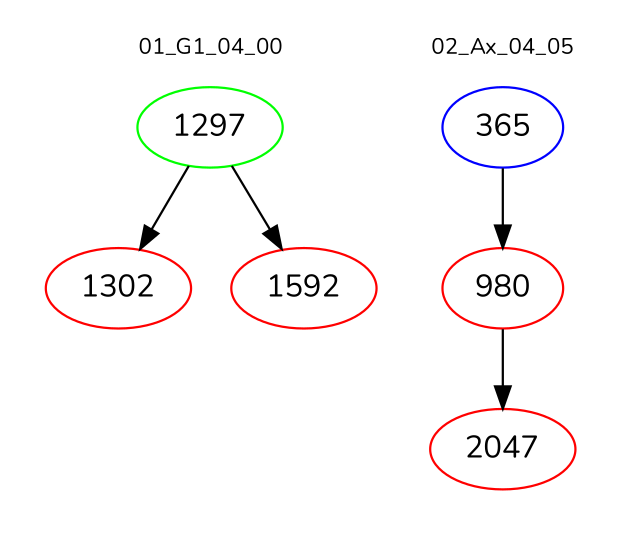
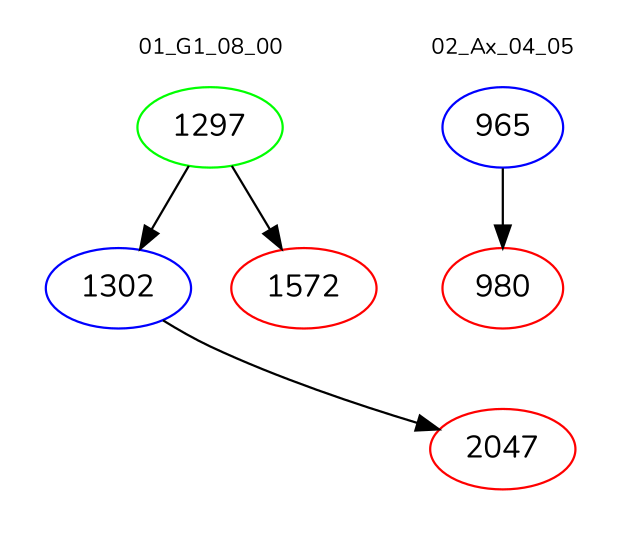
cluster "01_G1_04_00": label "01_G1_04_00" -> "01_G1_08_00"
node "365": label "365" -> "965"
node "1302": color red -> blue
node "1592": label "1592" -> "1572"
edge "980" -> "2047": now "1302" -> "2047"
